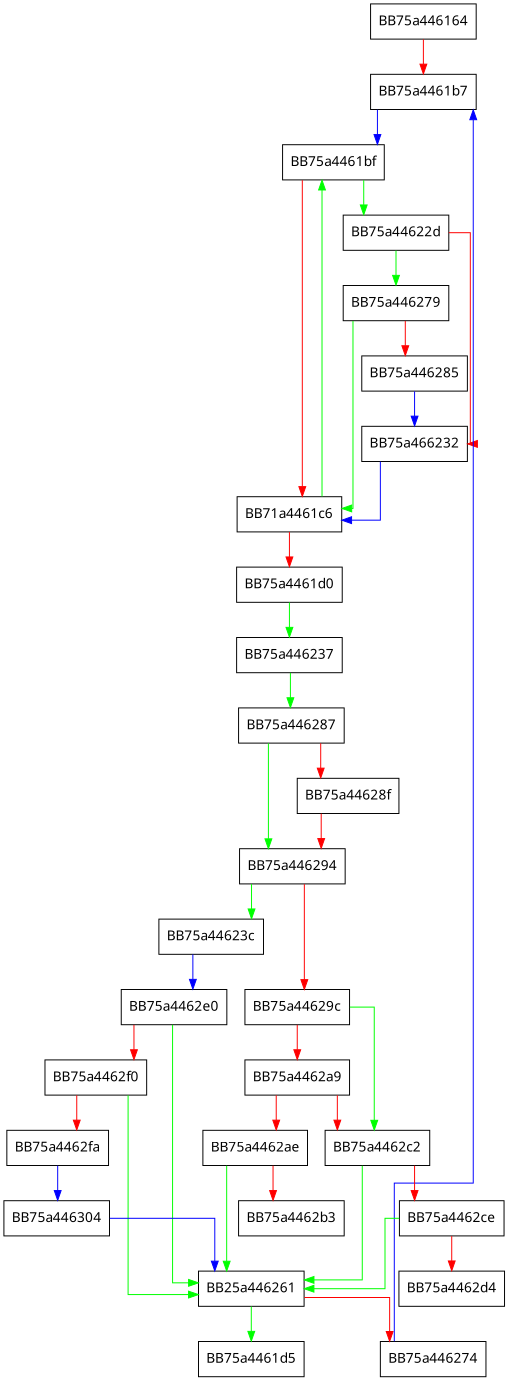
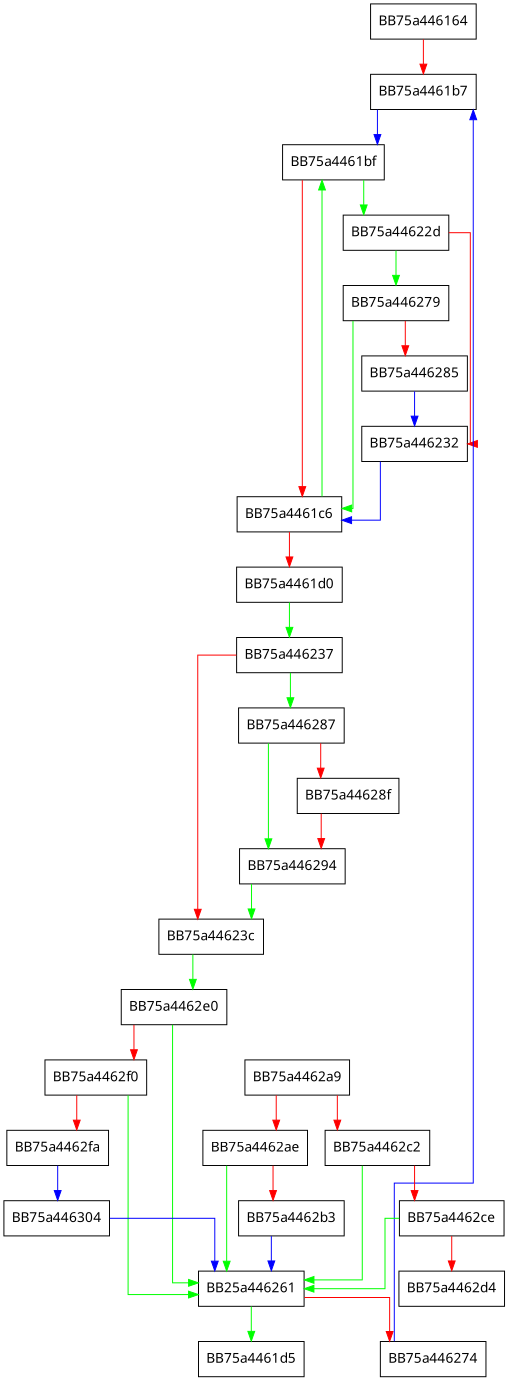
node "BB75a466232": label "BB75a466232" -> "BB75a446232"
node "BB71a4461c6": label "BB71a4461c6" -> "BB75a4461c6"
edge "BB75a446237" -> "BB75a44623c": added
edge "BB75a44623c" -> "BB75a4462e0": color blue -> green
node "BB75a44629c": removed
edge "BB75a4462b3" -> "BB25a446261": added
